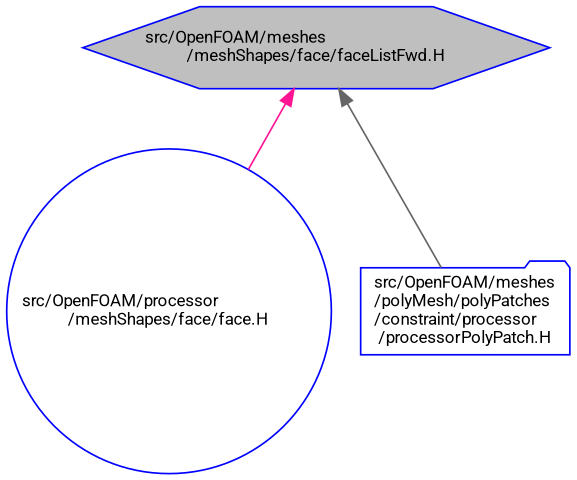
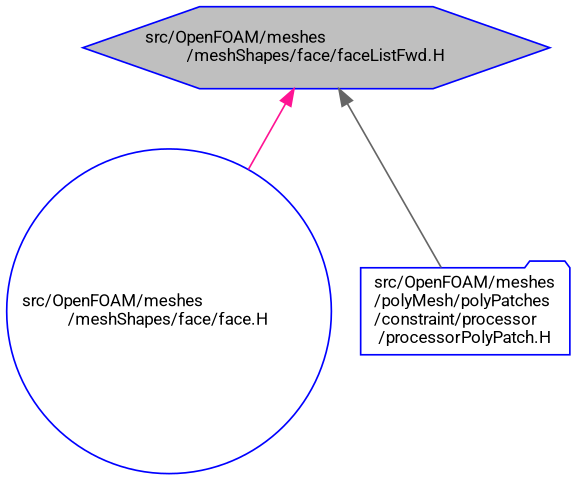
node "src/OpenFOAM/processor /meshShapes/face/face.H": label "src/OpenFOAM/processor /meshShapes/face/face.H" -> "src/OpenFOAM/meshes /meshShapes/face/face.H"
